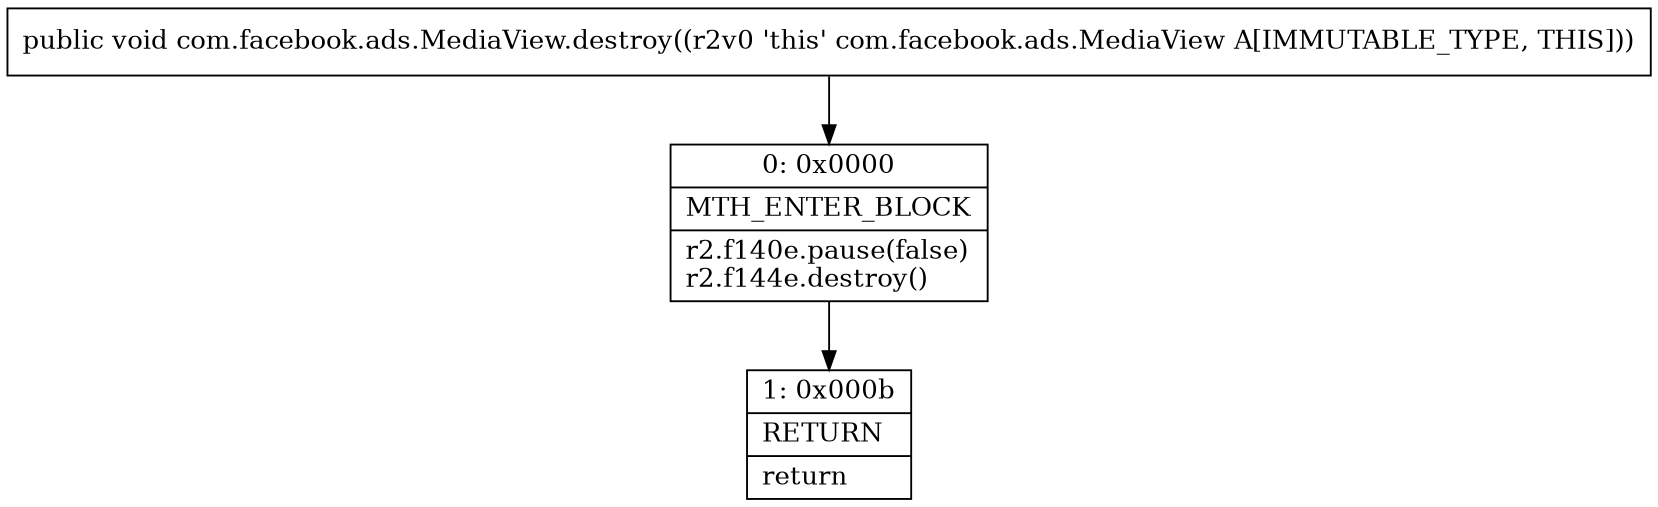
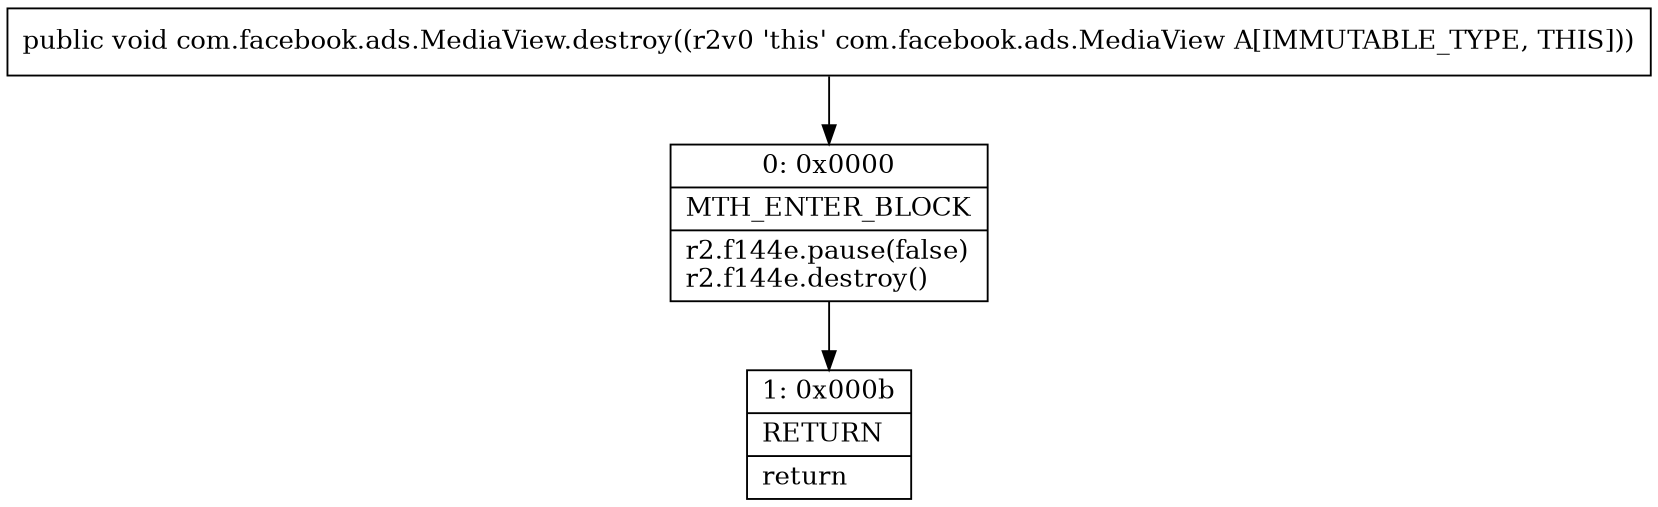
node "0: 0x0000": text "r2.f140e.pause(false)" -> "r2.f144e.pause(false)"
